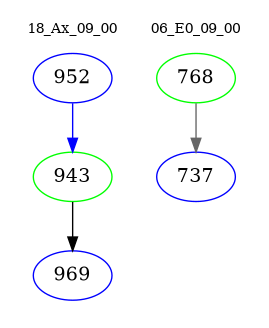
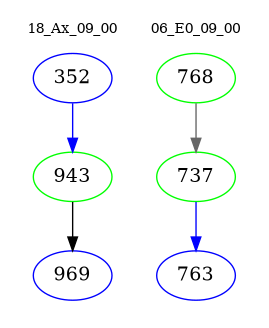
node "952": label "952" -> "352"
node "737": color blue -> green
node "763": added
